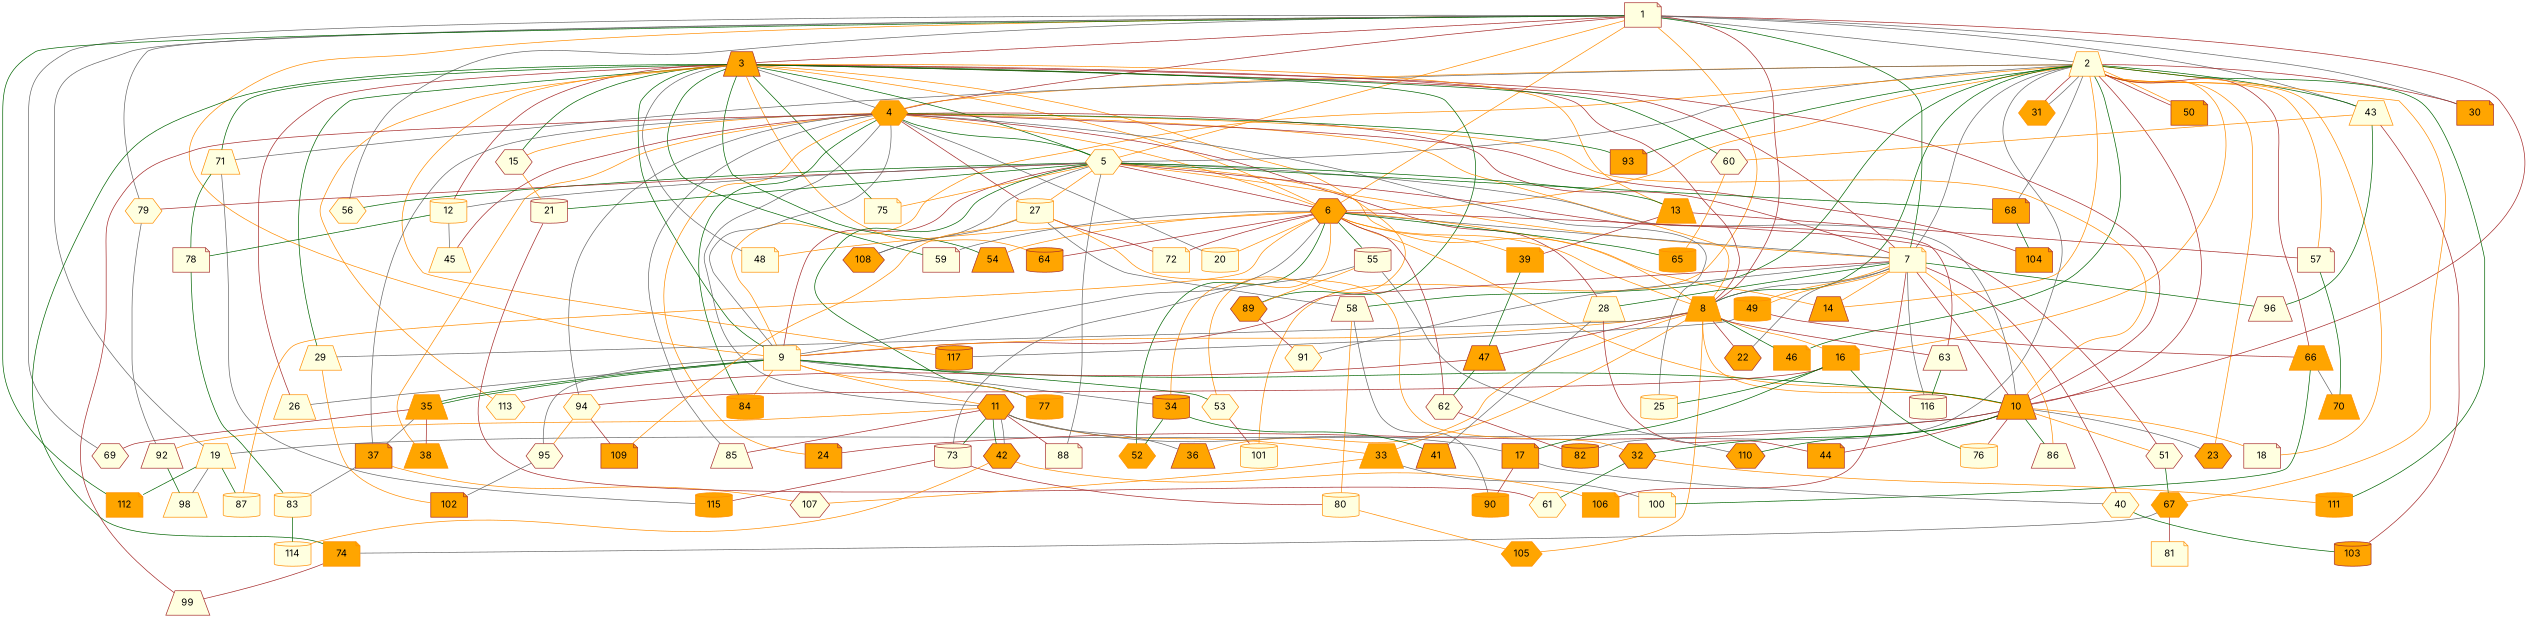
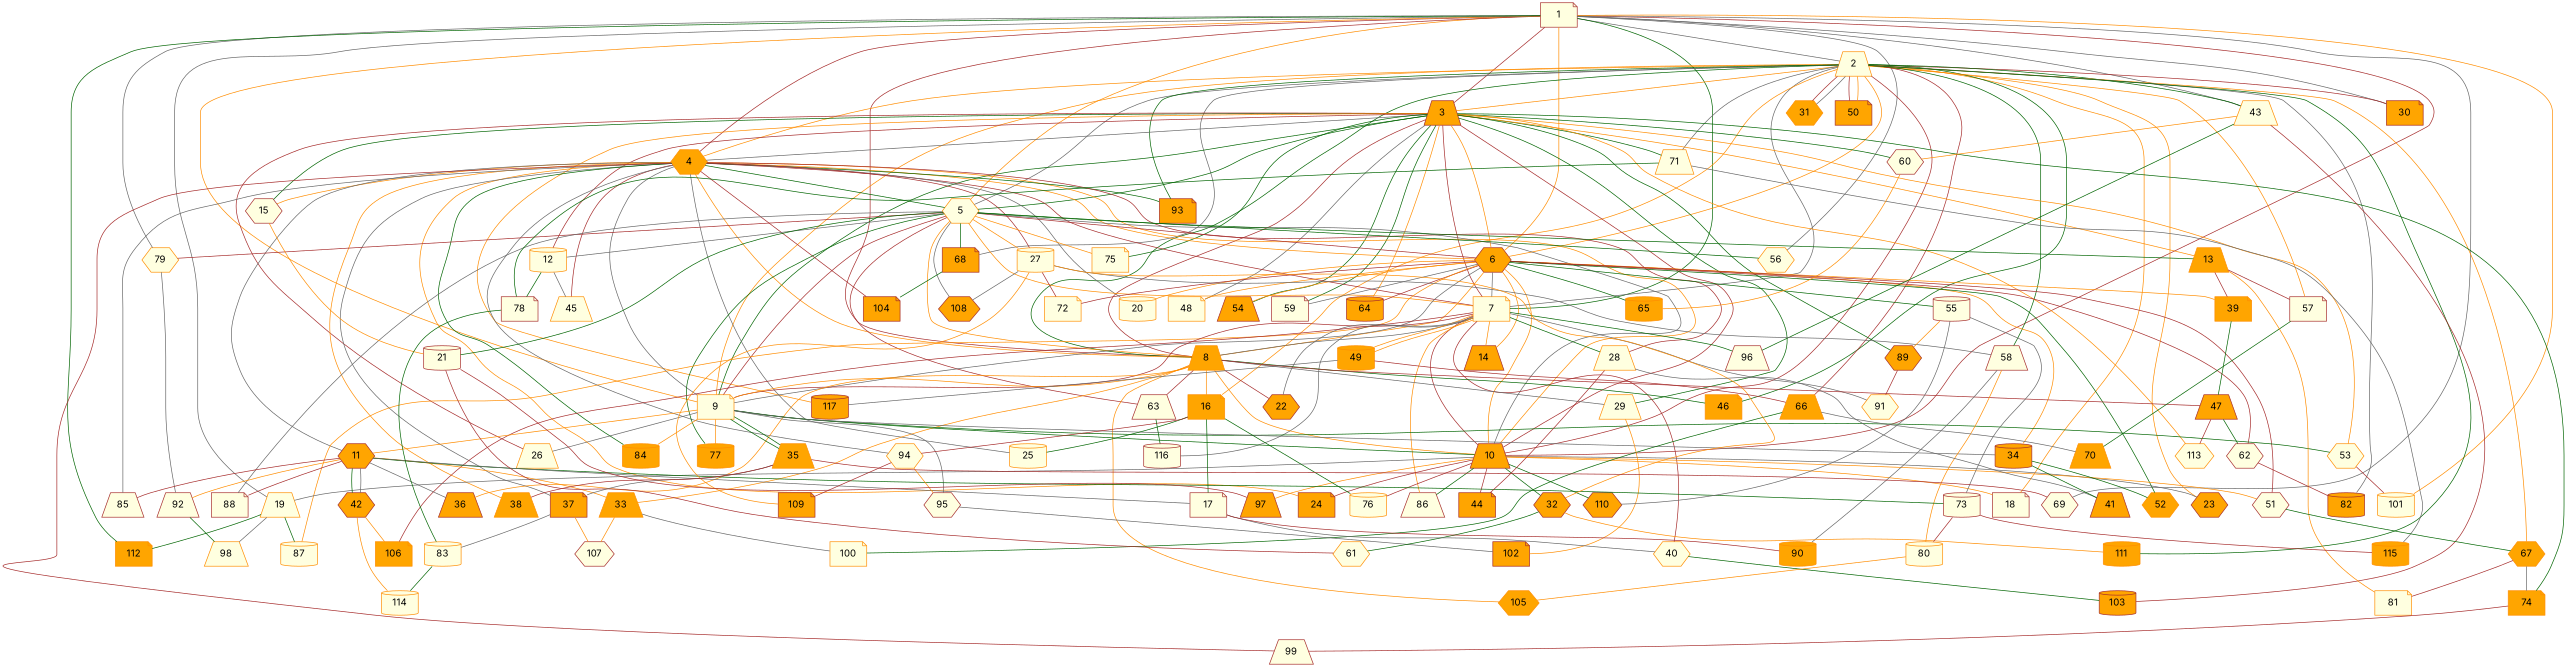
edge "2" -- "14": now "2" -- "3"
edge "13" -- "81": added
node "17": fillcolor orange -> lightyellow
node "97": added
